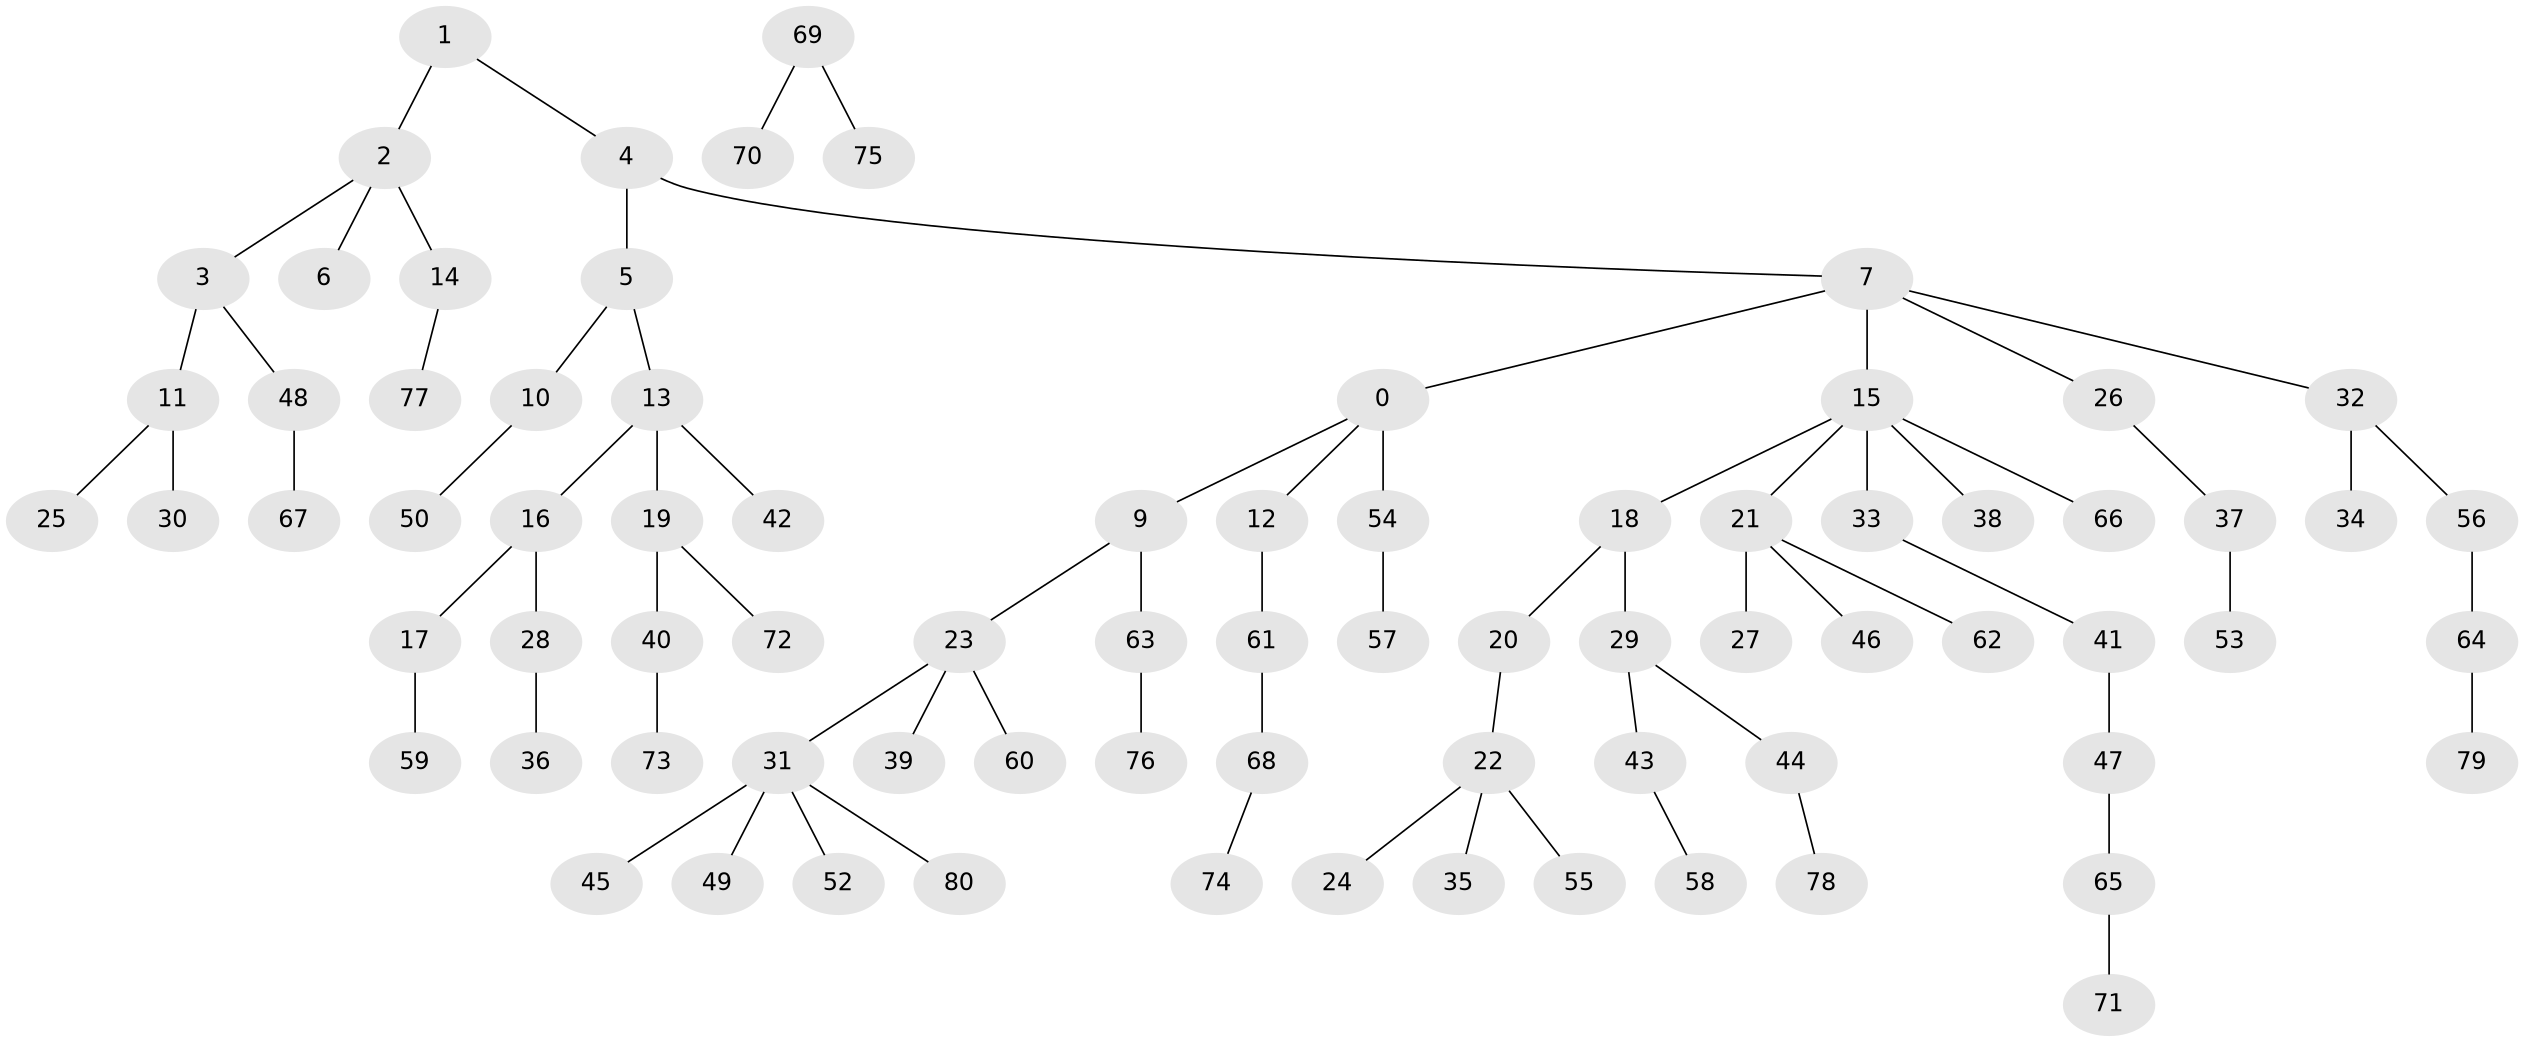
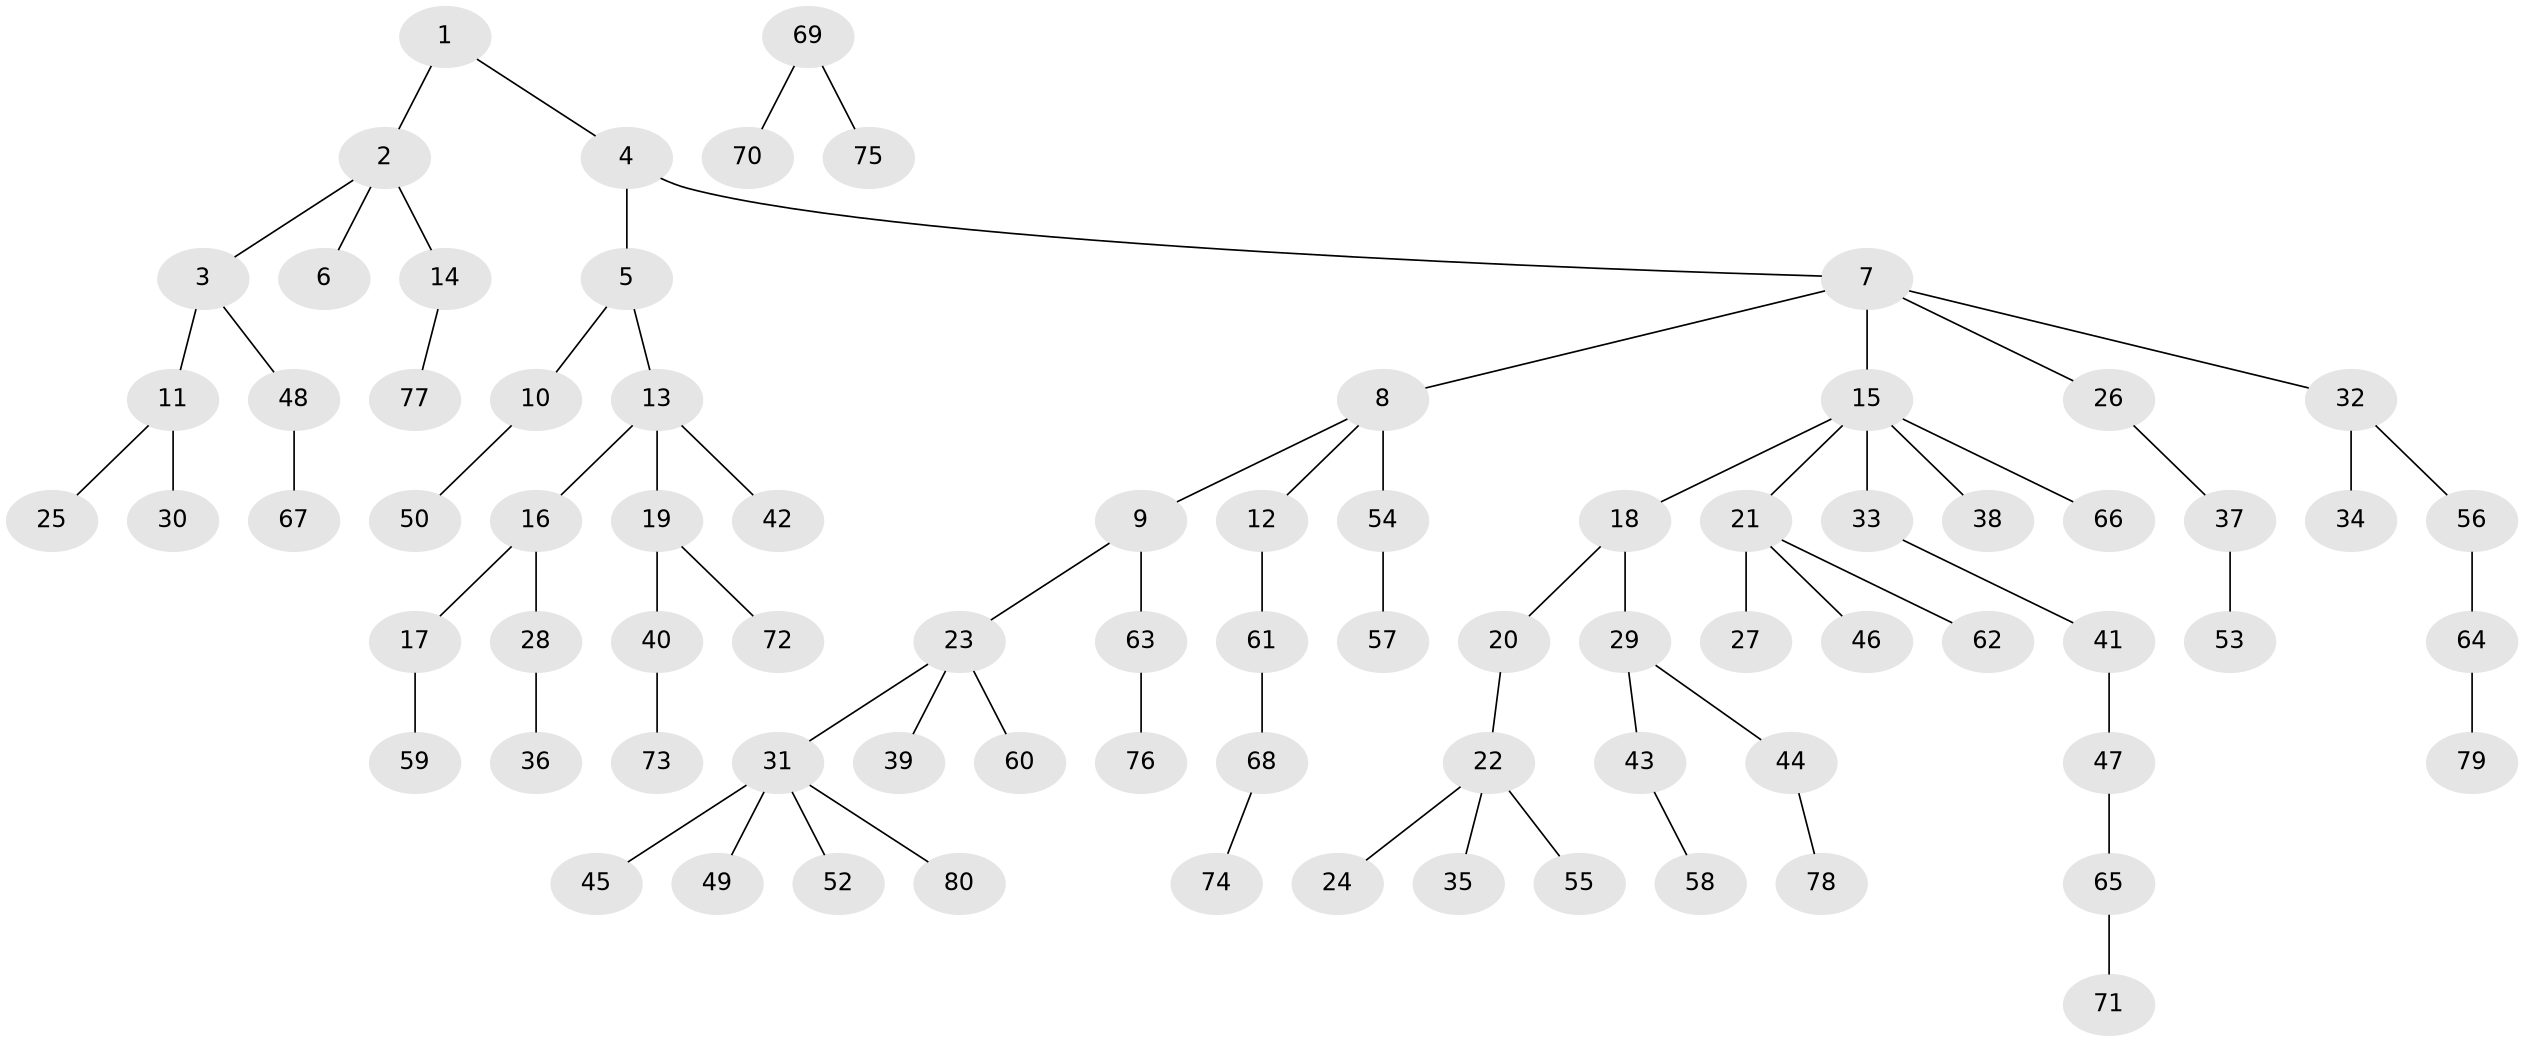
node "0": label "0" -> "8"
